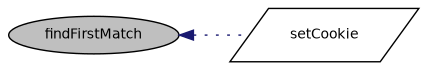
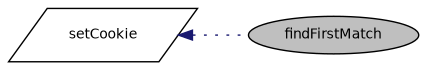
edge "setCookie" -> "findFirstMatch": reversed
